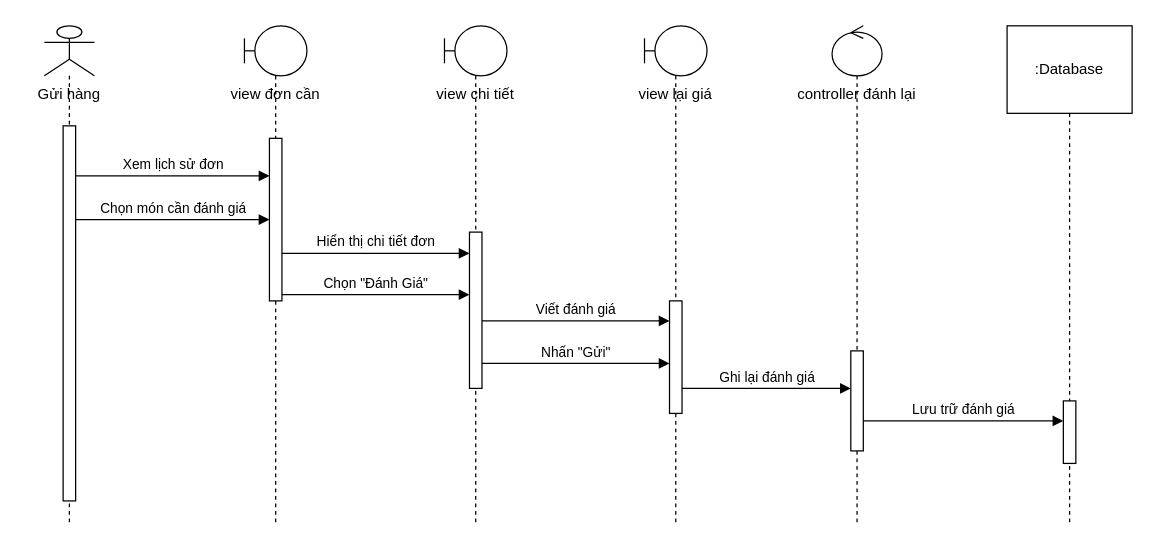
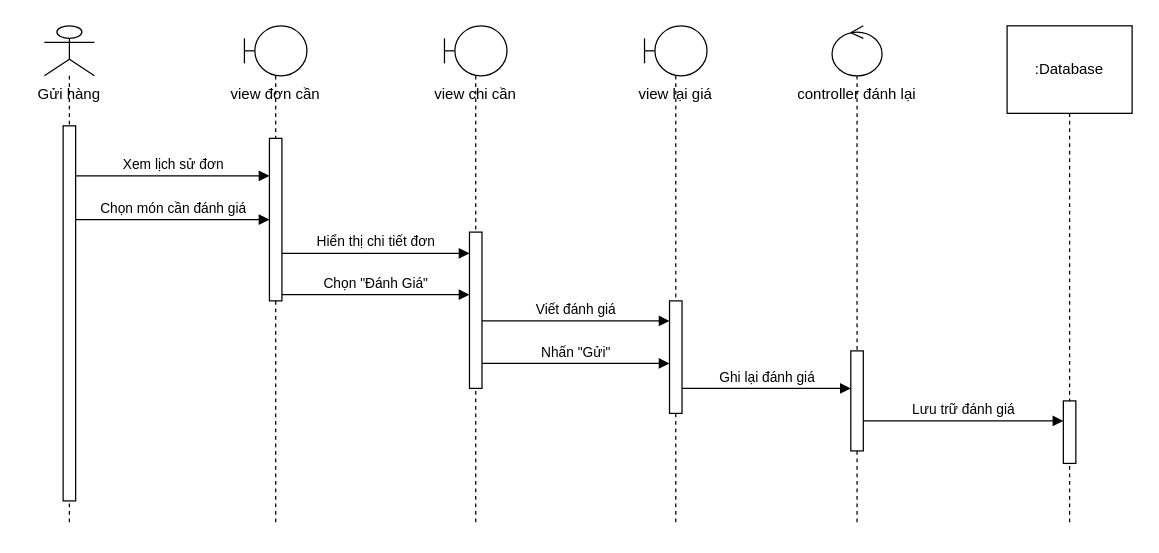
node "view chi tiết": label "view chi tiết" -> "view chi cần"
